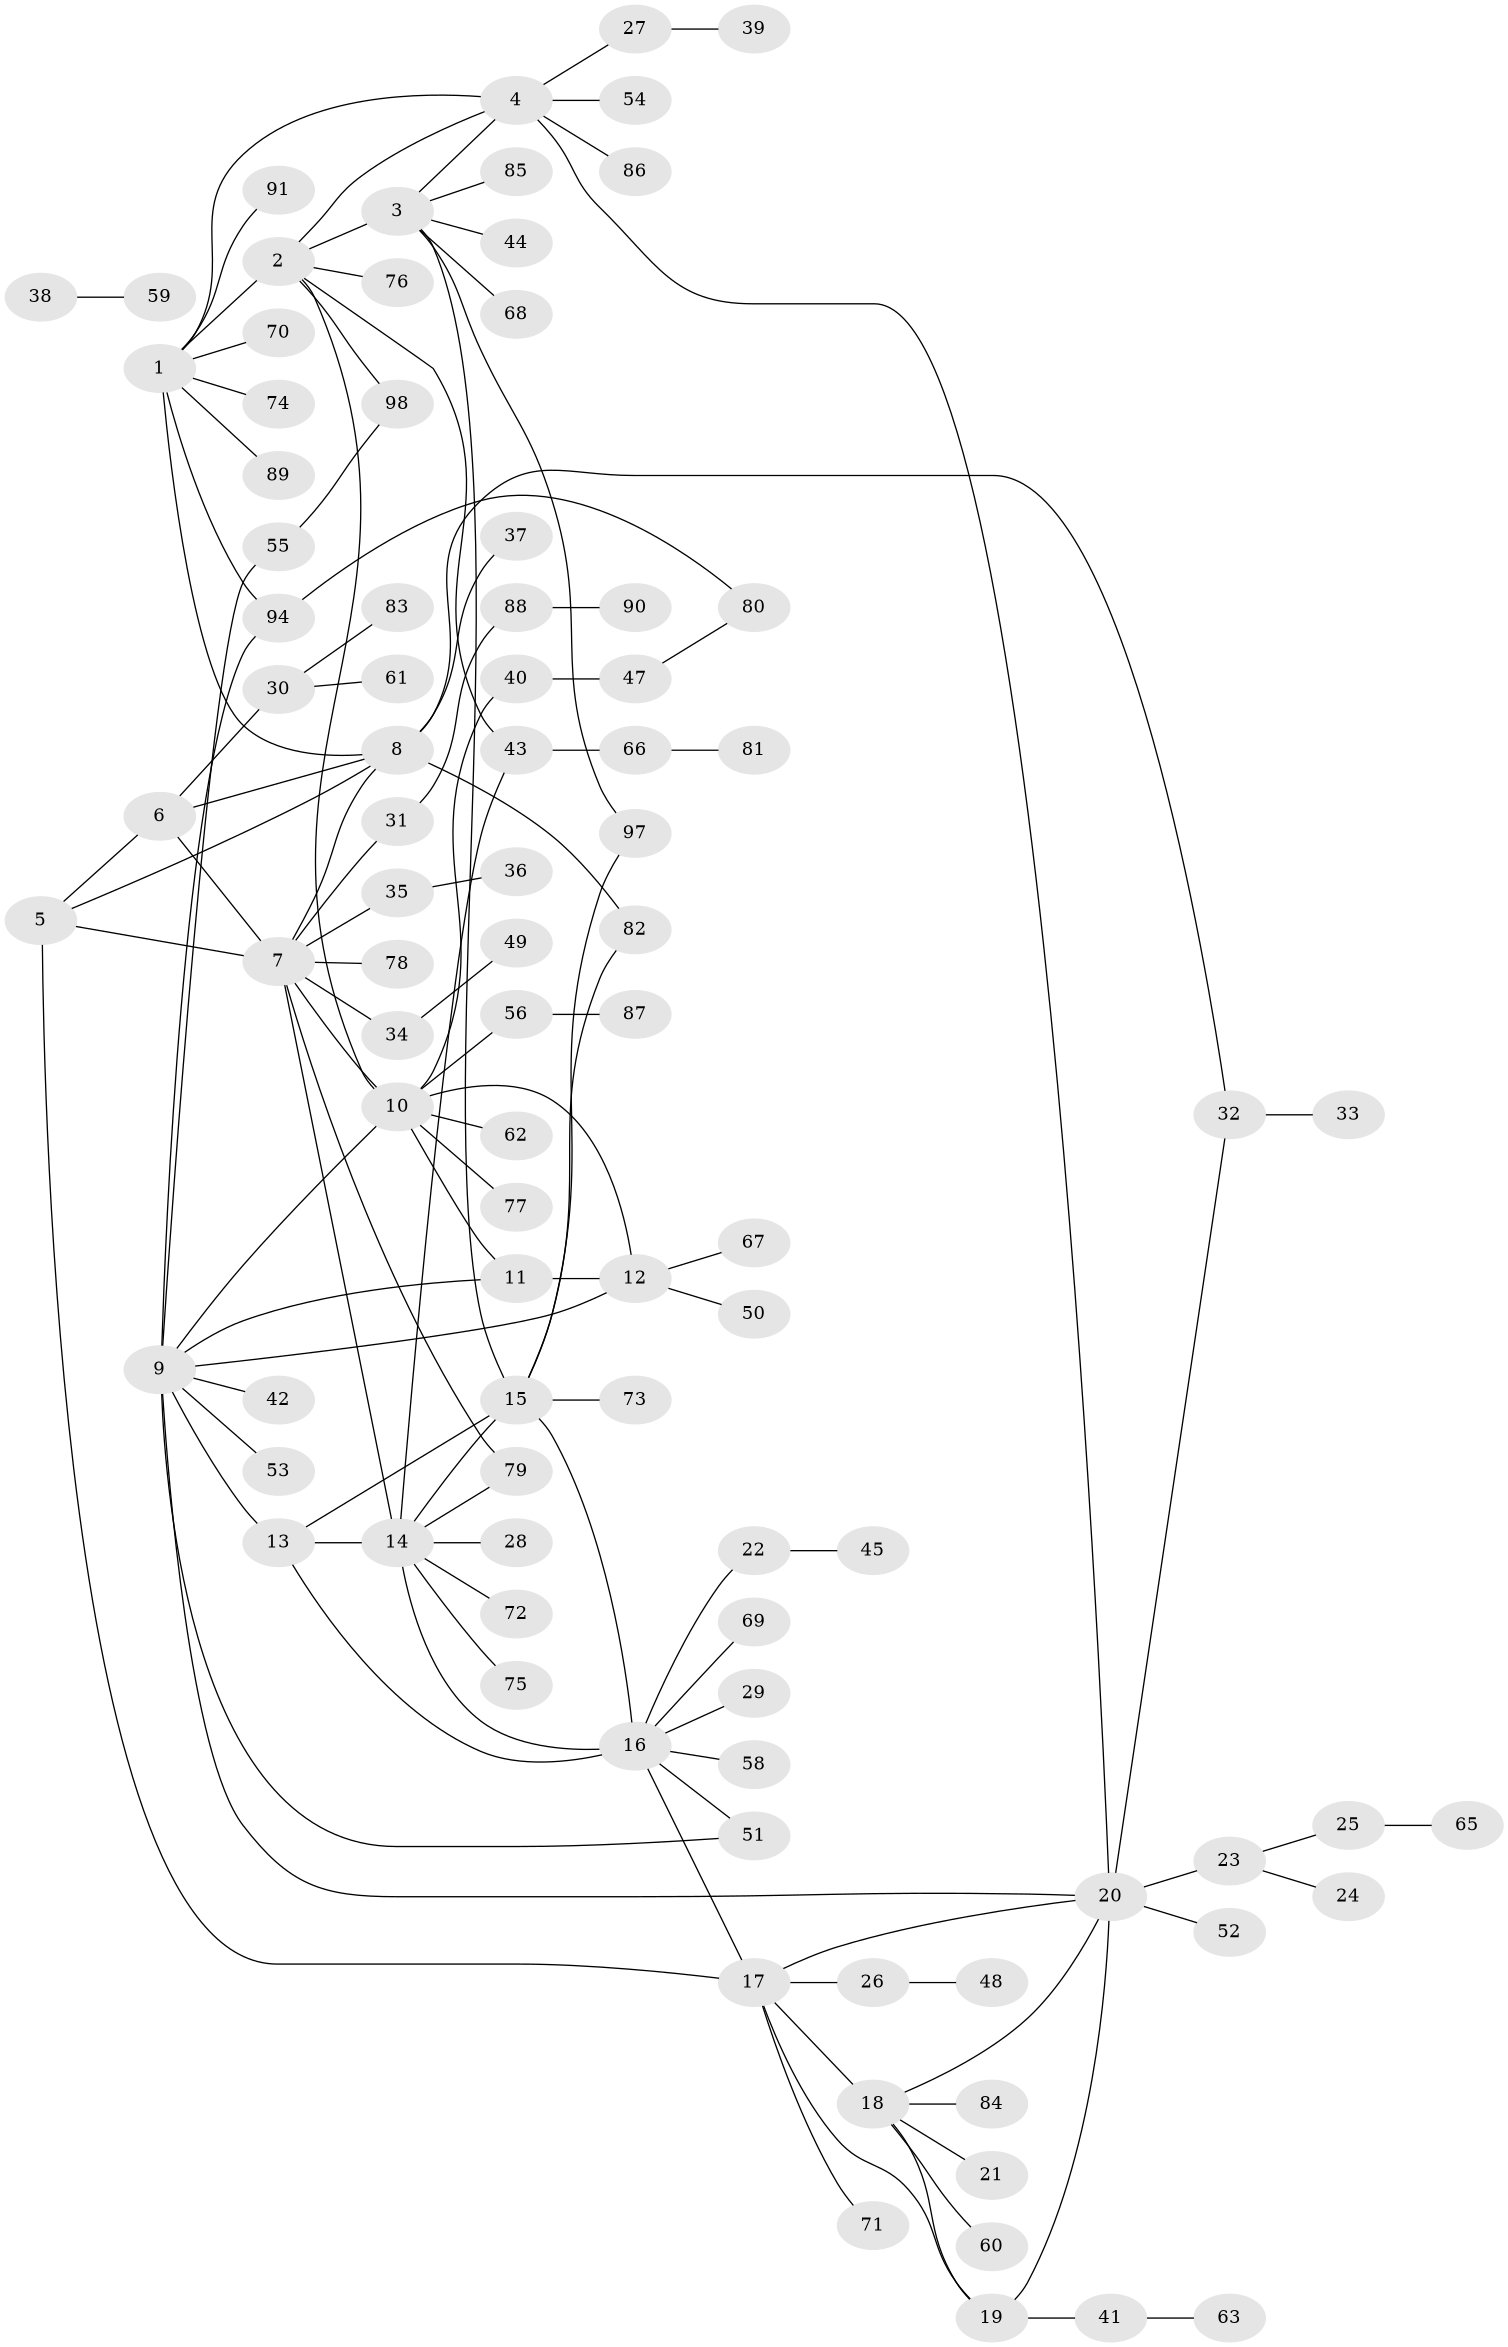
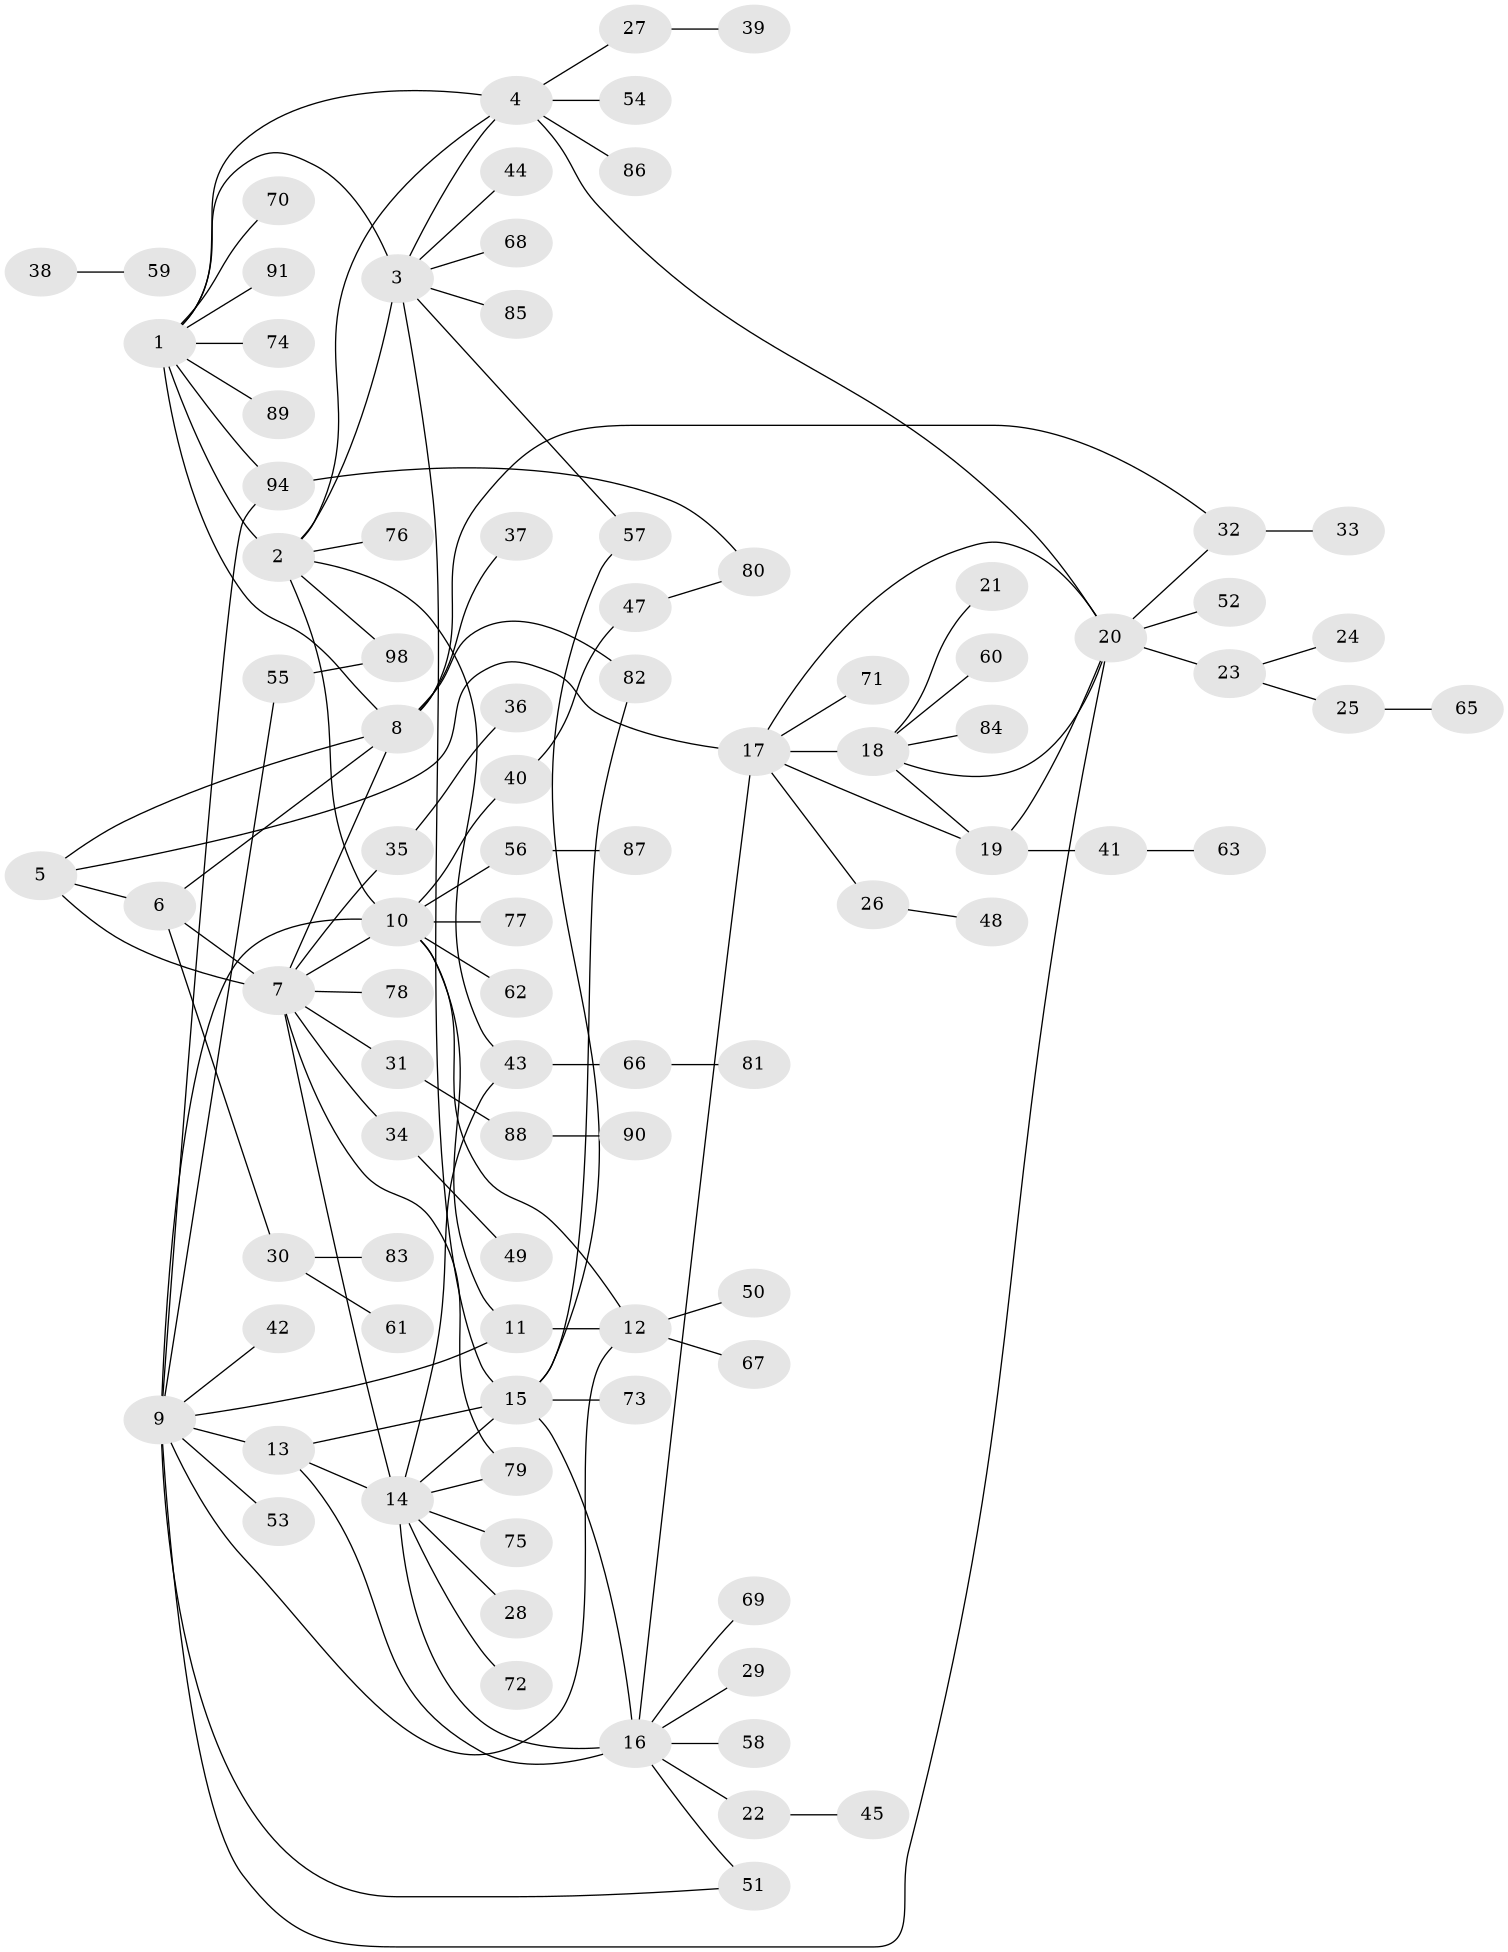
edge "3" -- "1": added
node "97": label "97" -> "57"
